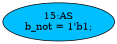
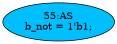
node "15:AS b_not = 1'b1;": label "15:AS b_not = 1'b1;" -> "55:AS b_not = 1'b1;"
